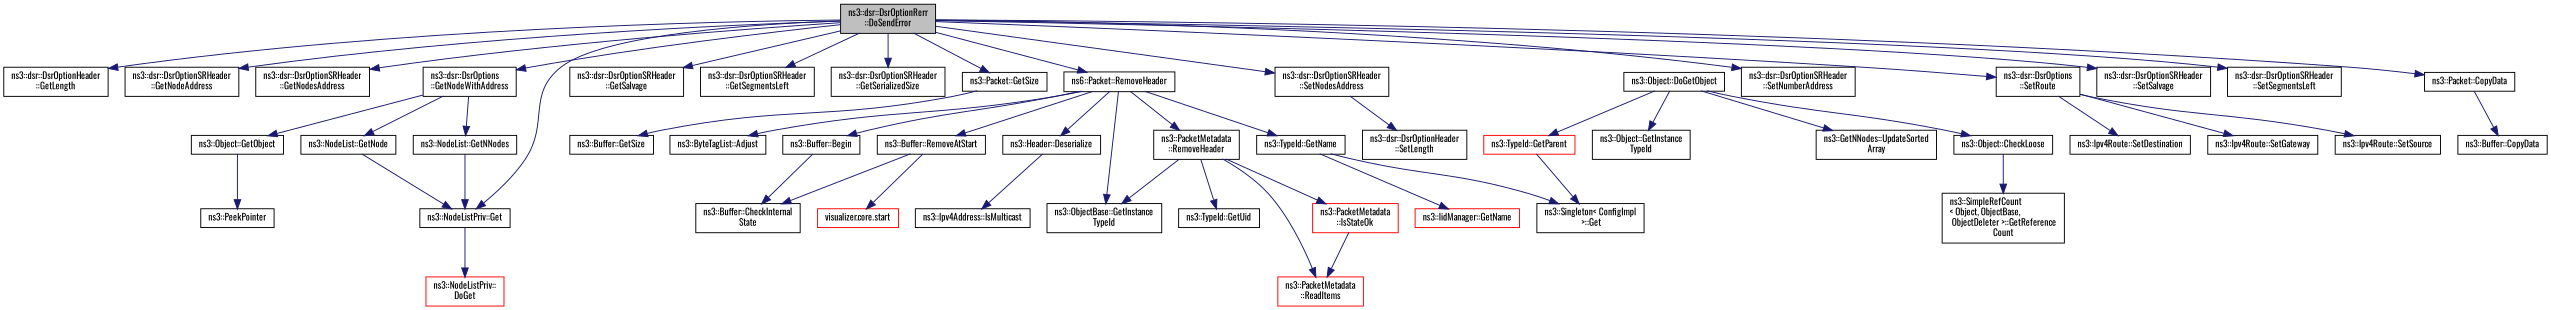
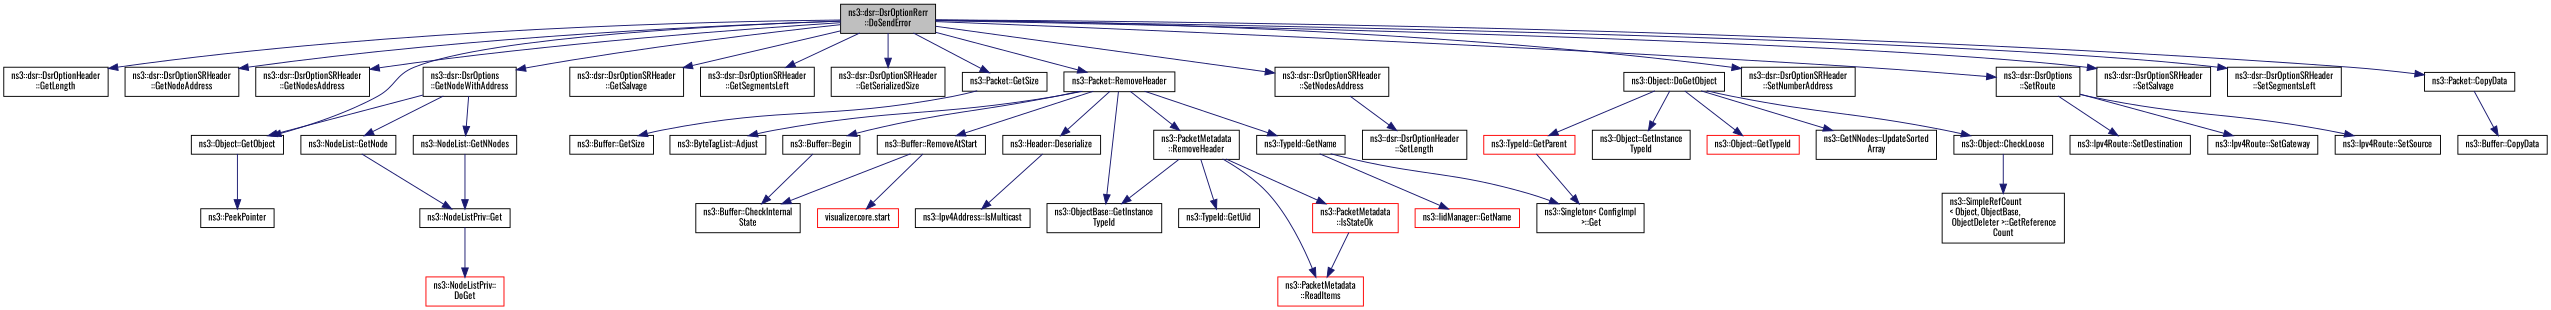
edge "ns3::dsr::DsrOptionRerr ::DoSendError" -> "ns3::NodeListPriv::Get": now "ns3::dsr::DsrOptionRerr ::DoSendError" -> "ns3::Object::GetObject"
node "ns6::Packet::RemoveHeader": label "ns6::Packet::RemoveHeader" -> "ns3::Packet::RemoveHeader"
node "ns3::Object::GetTypeId": added
